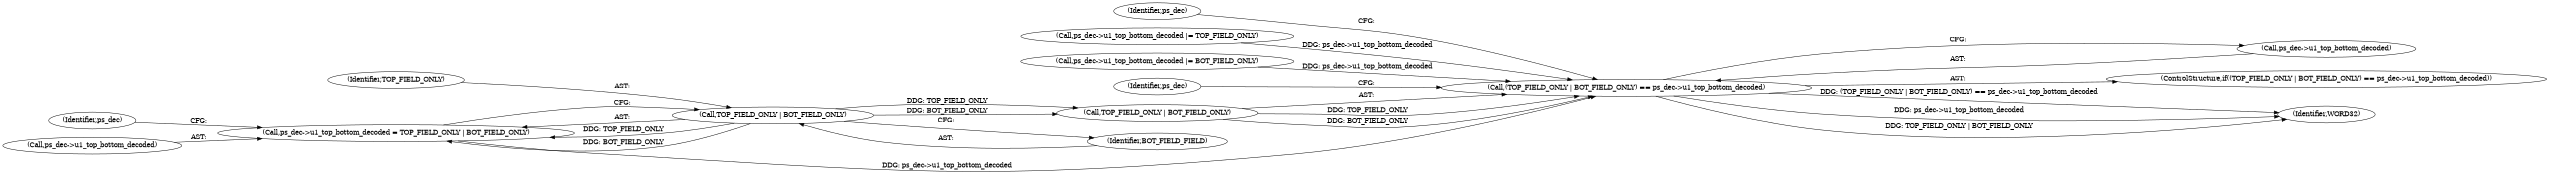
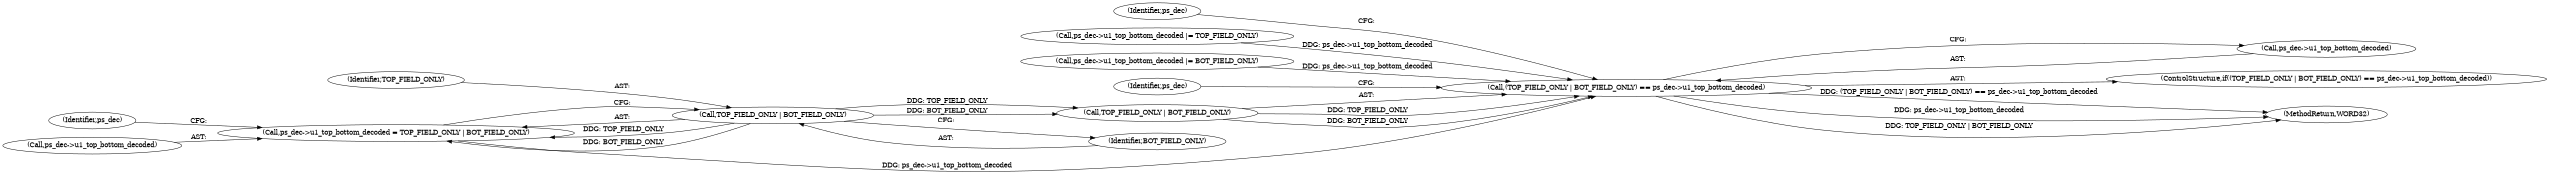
node "(Identifier,WORD32)": label "(Identifier,WORD32)" -> "(MethodReturn,WORD32)"
node "(Identifier,BOT_FIELD_FIELD)": label "(Identifier,BOT_FIELD_FIELD)" -> "(Identifier,BOT_FIELD_ONLY)"
